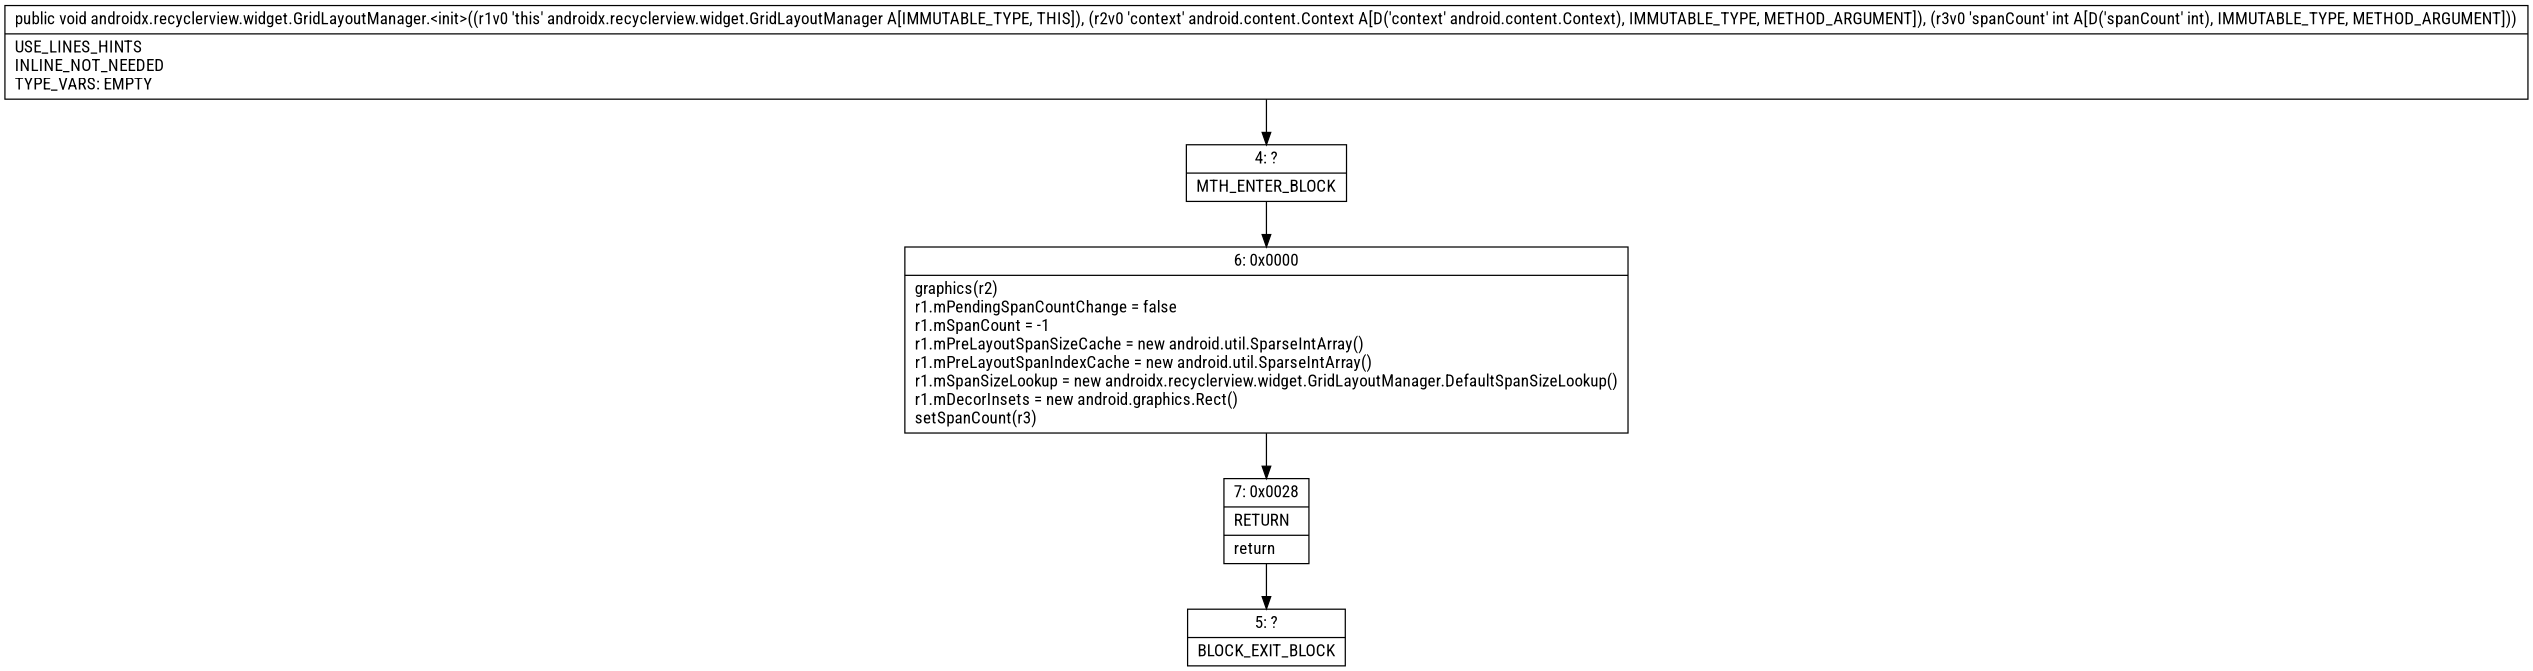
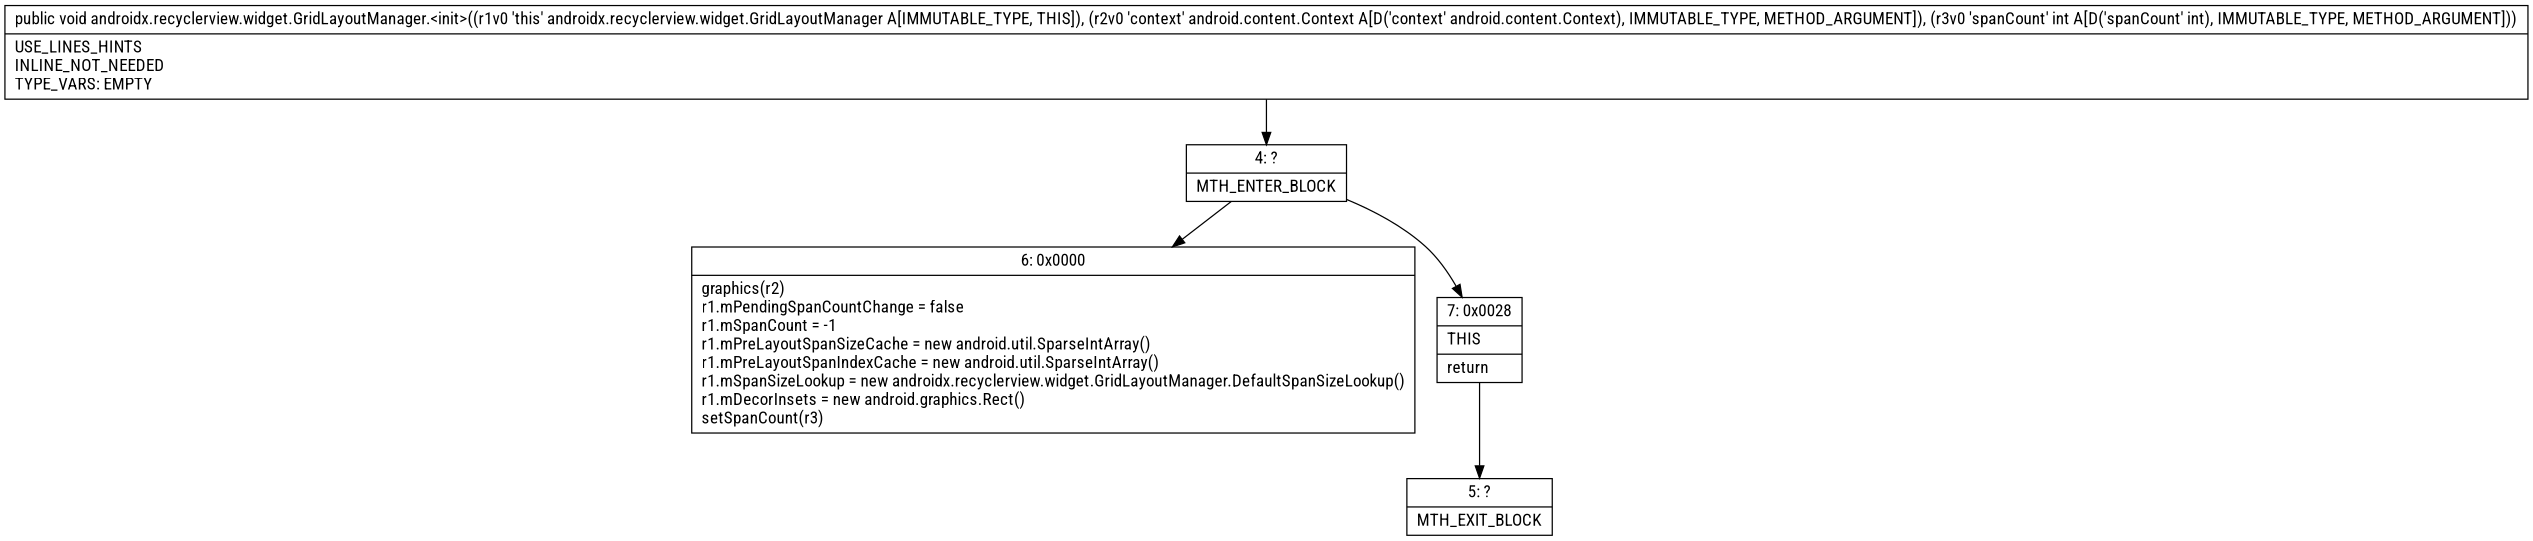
edge "6: 0x0000" -> "7: 0x0028": now "4: ?" -> "7: 0x0028"
node "7: 0x0028": text "RETURN" -> "THIS"
node "5: ?": text "BLOCK_EXIT_BLOCK" -> "MTH_EXIT_BLOCK"
